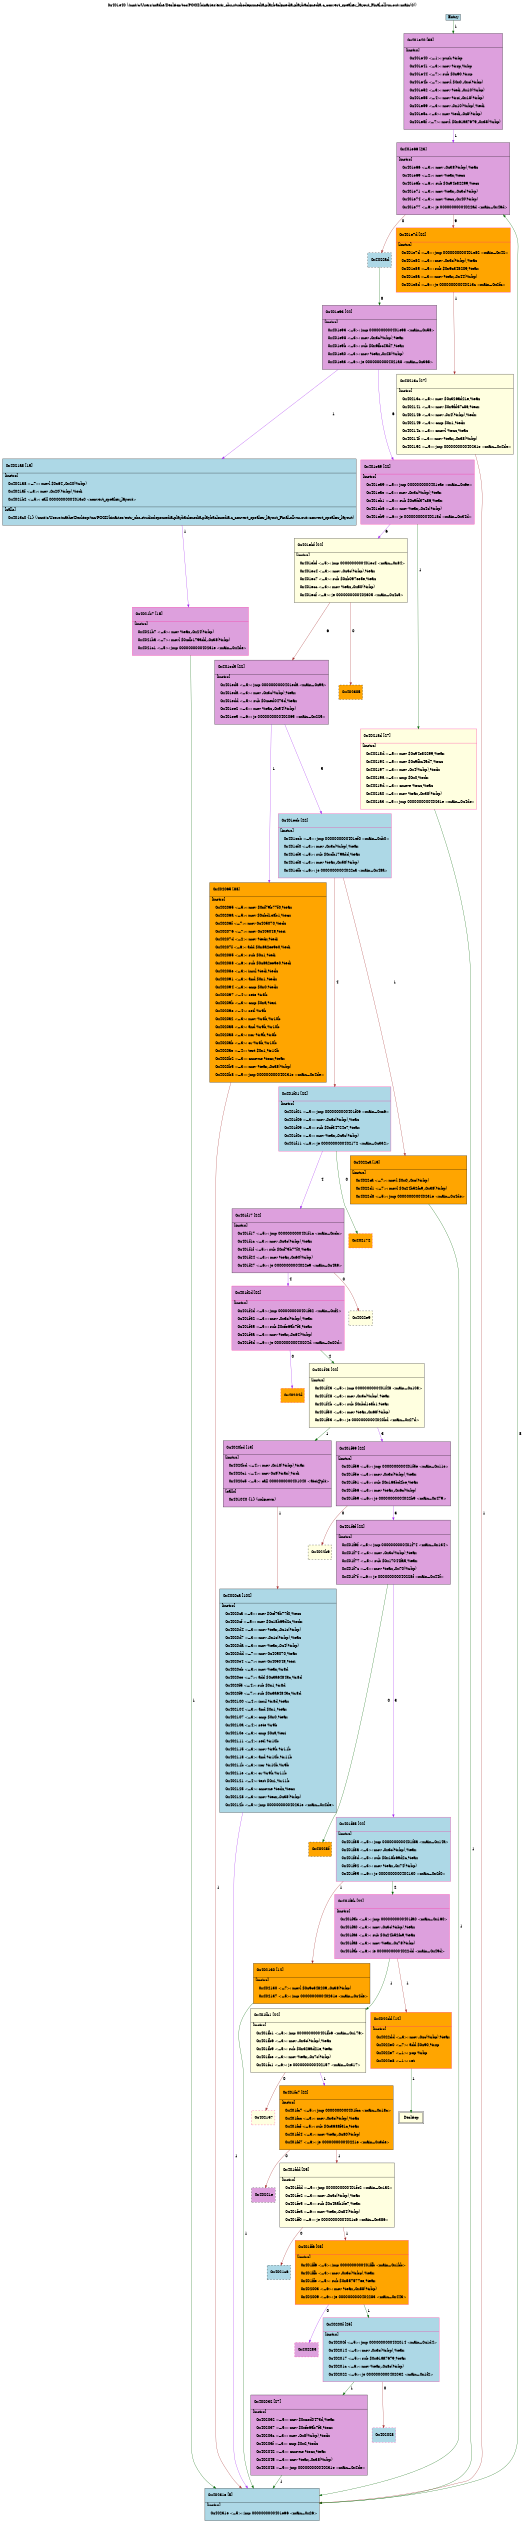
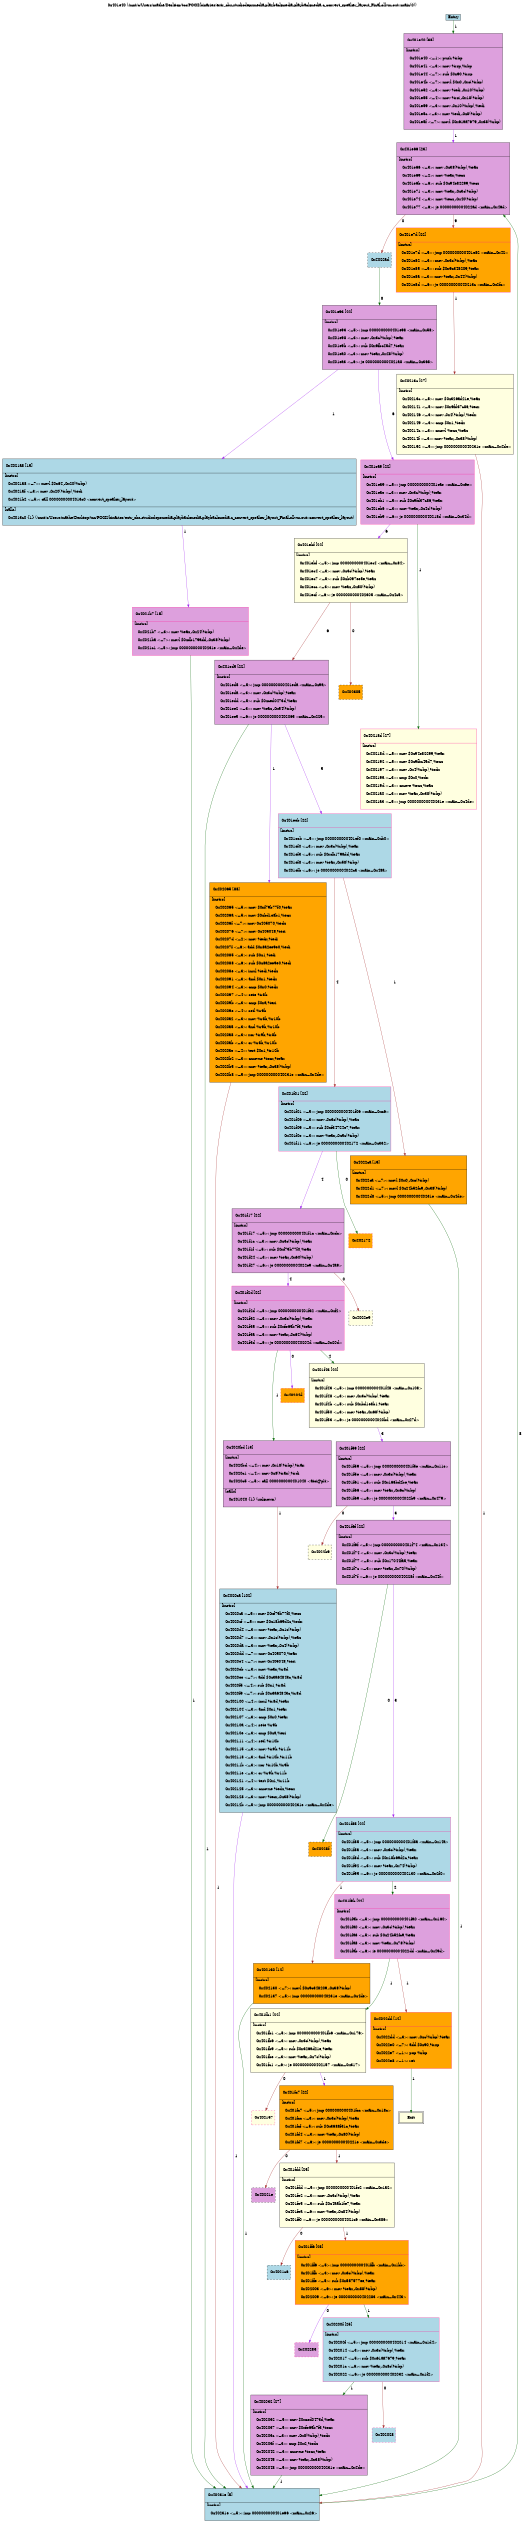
edge "0x401f43 [22]" -> "0x4020bd [13]": now "0x401f2d [22]" -> "0x4020bd [13]"
edge "0x40218d [27]" -> "0x40231e [5]": now "0x401ed5 [22]" -> "0x40231e [5]"
node "Desktop": label "Desktop" -> "Exit"
